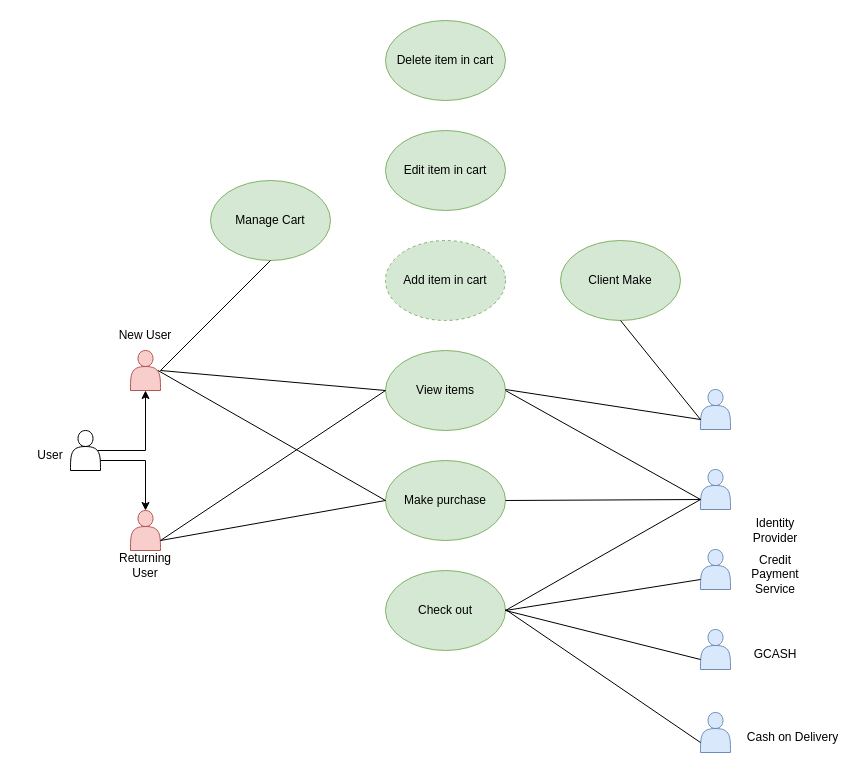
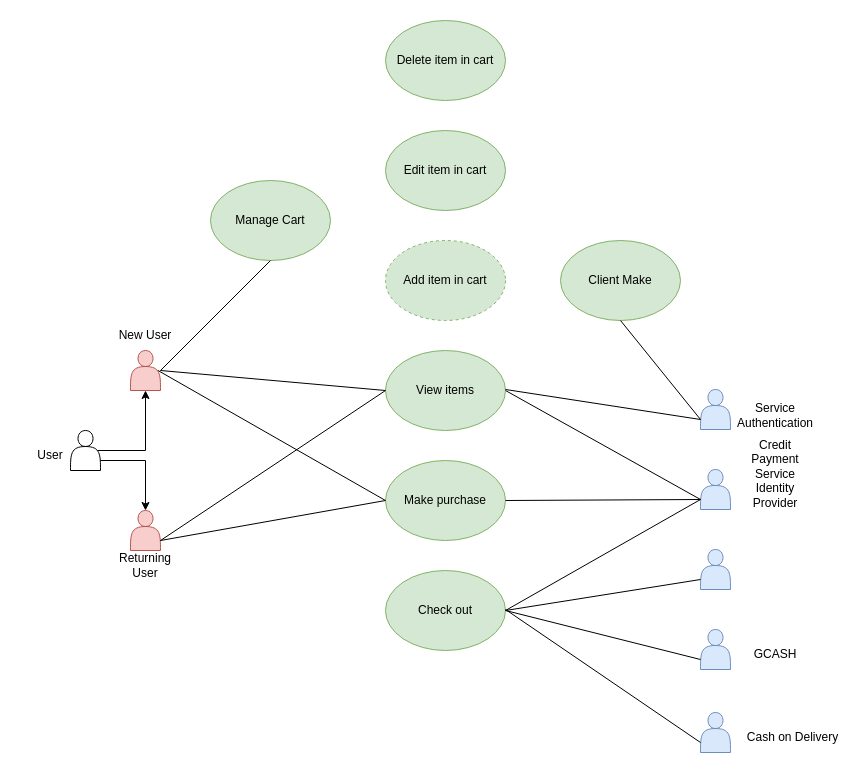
node "Service Authentication": added
node "Identity Provider": moved (776, 531) -> (776, 496)
node "Credit Payment Service": moved (776, 575) -> (776, 460)
